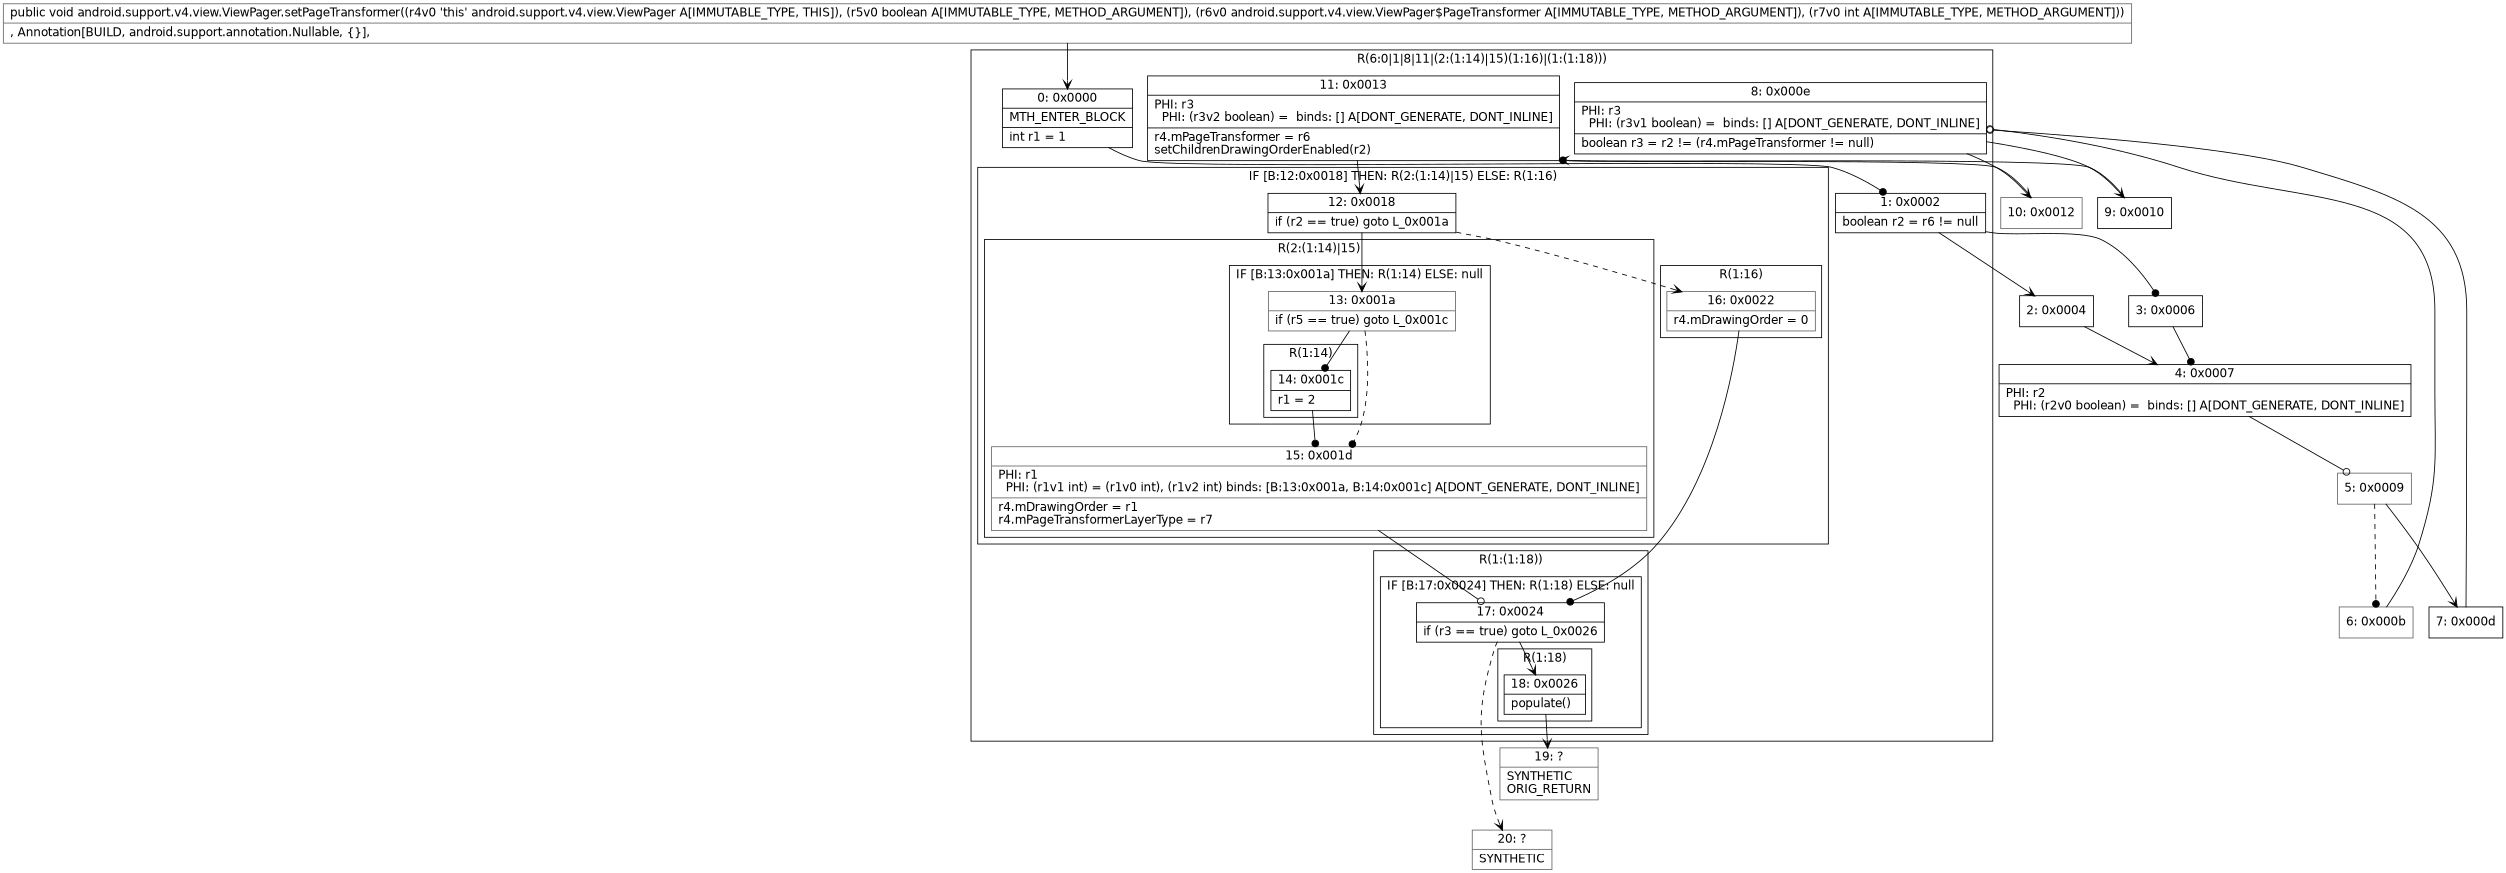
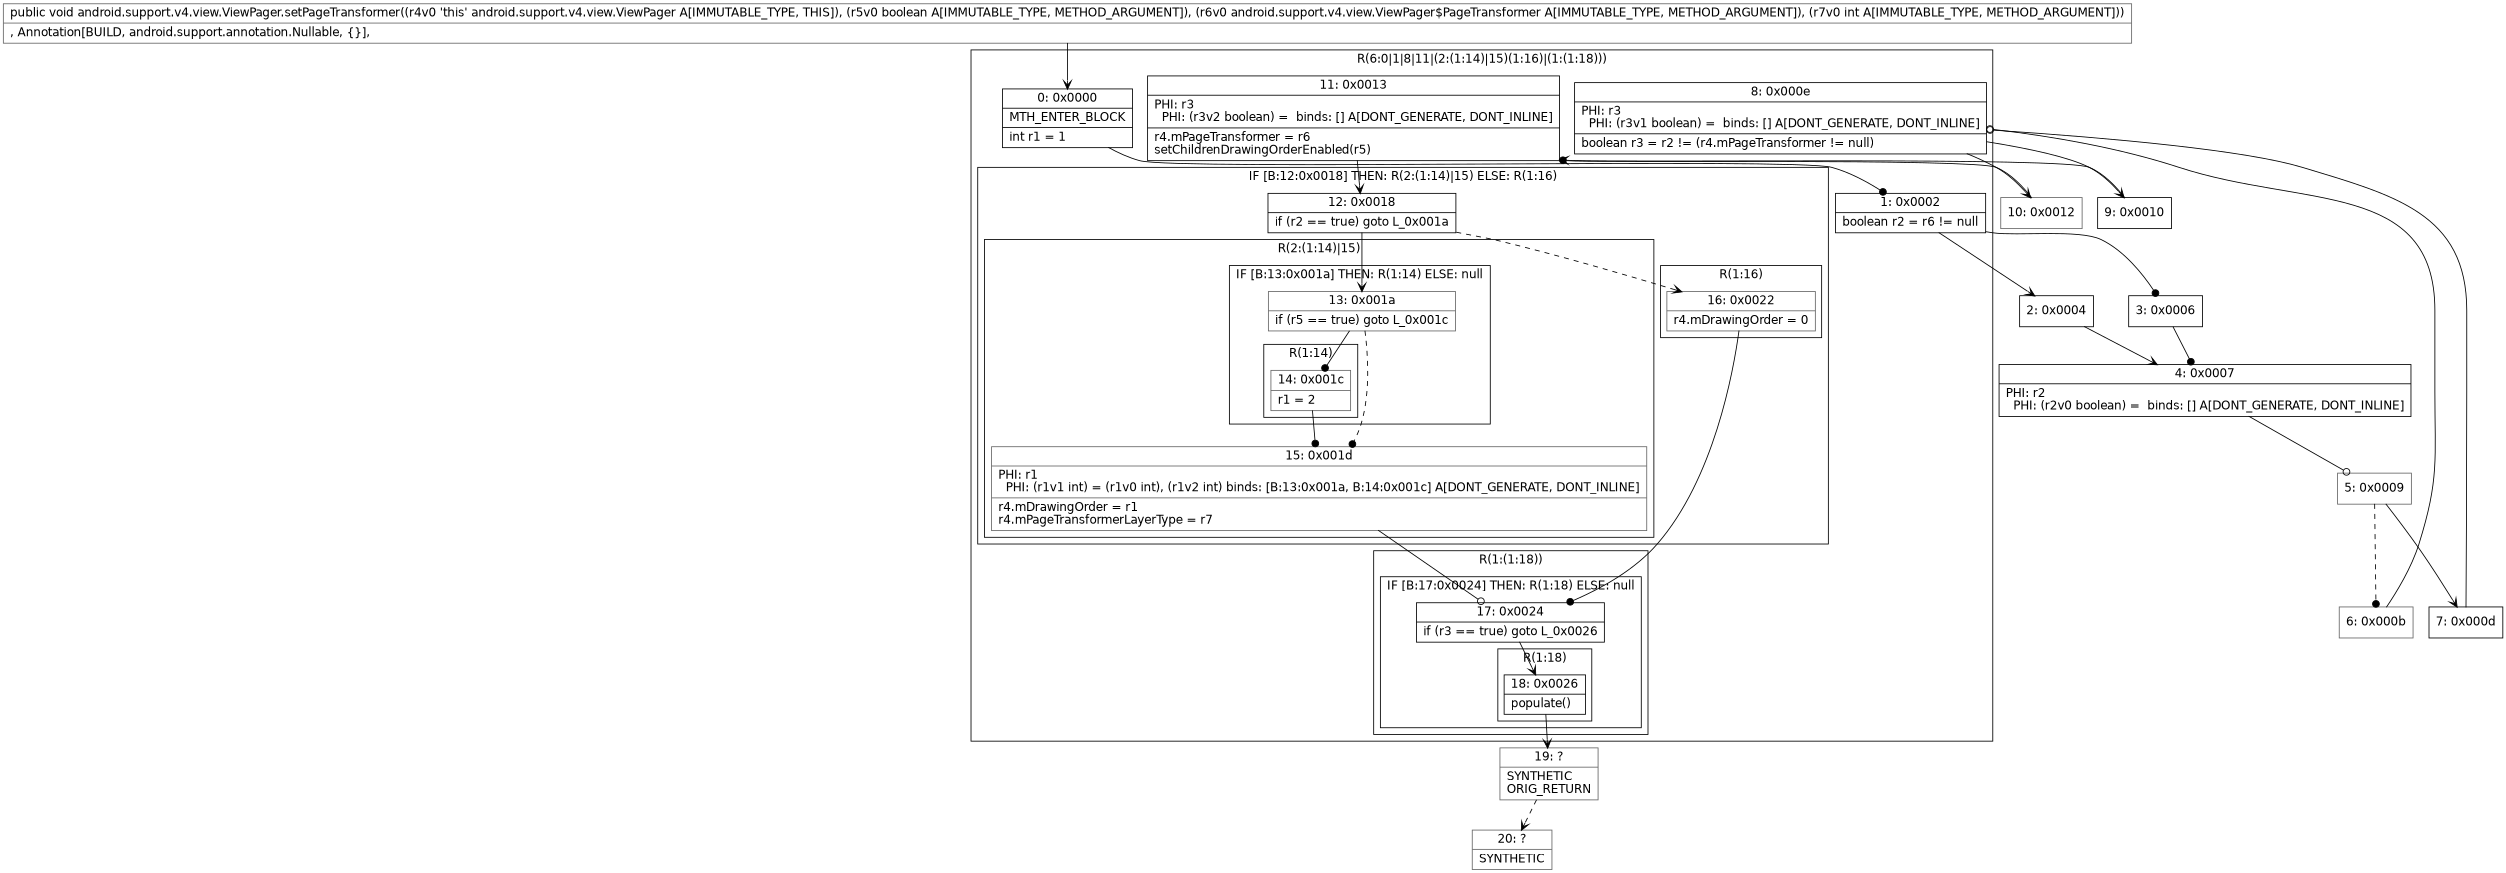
node "11: 0x0013": text "setChildrenDrawingOrderEnabled(r2)" -> "setChildrenDrawingOrderEnabled(r5)"
node "14: 0x001c": color black -> gray40
edge "17: 0x0024" -> "20: ?": now "19: ?" -> "20: ?"
